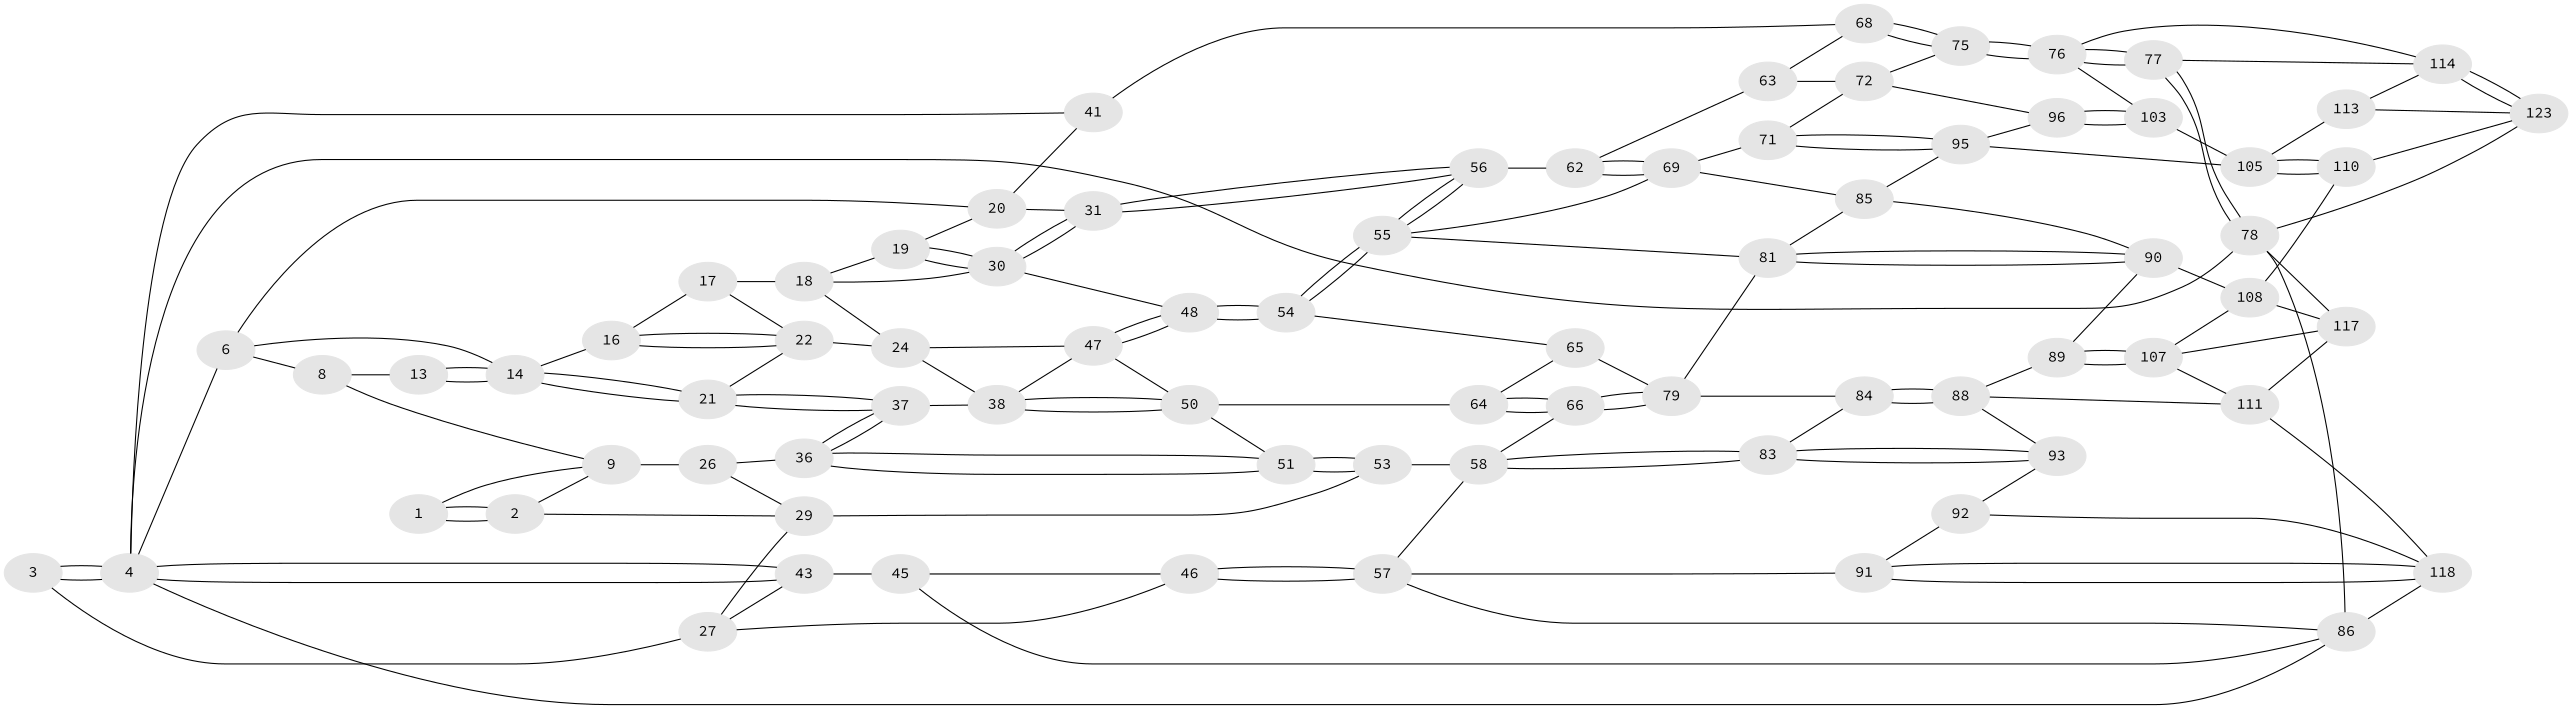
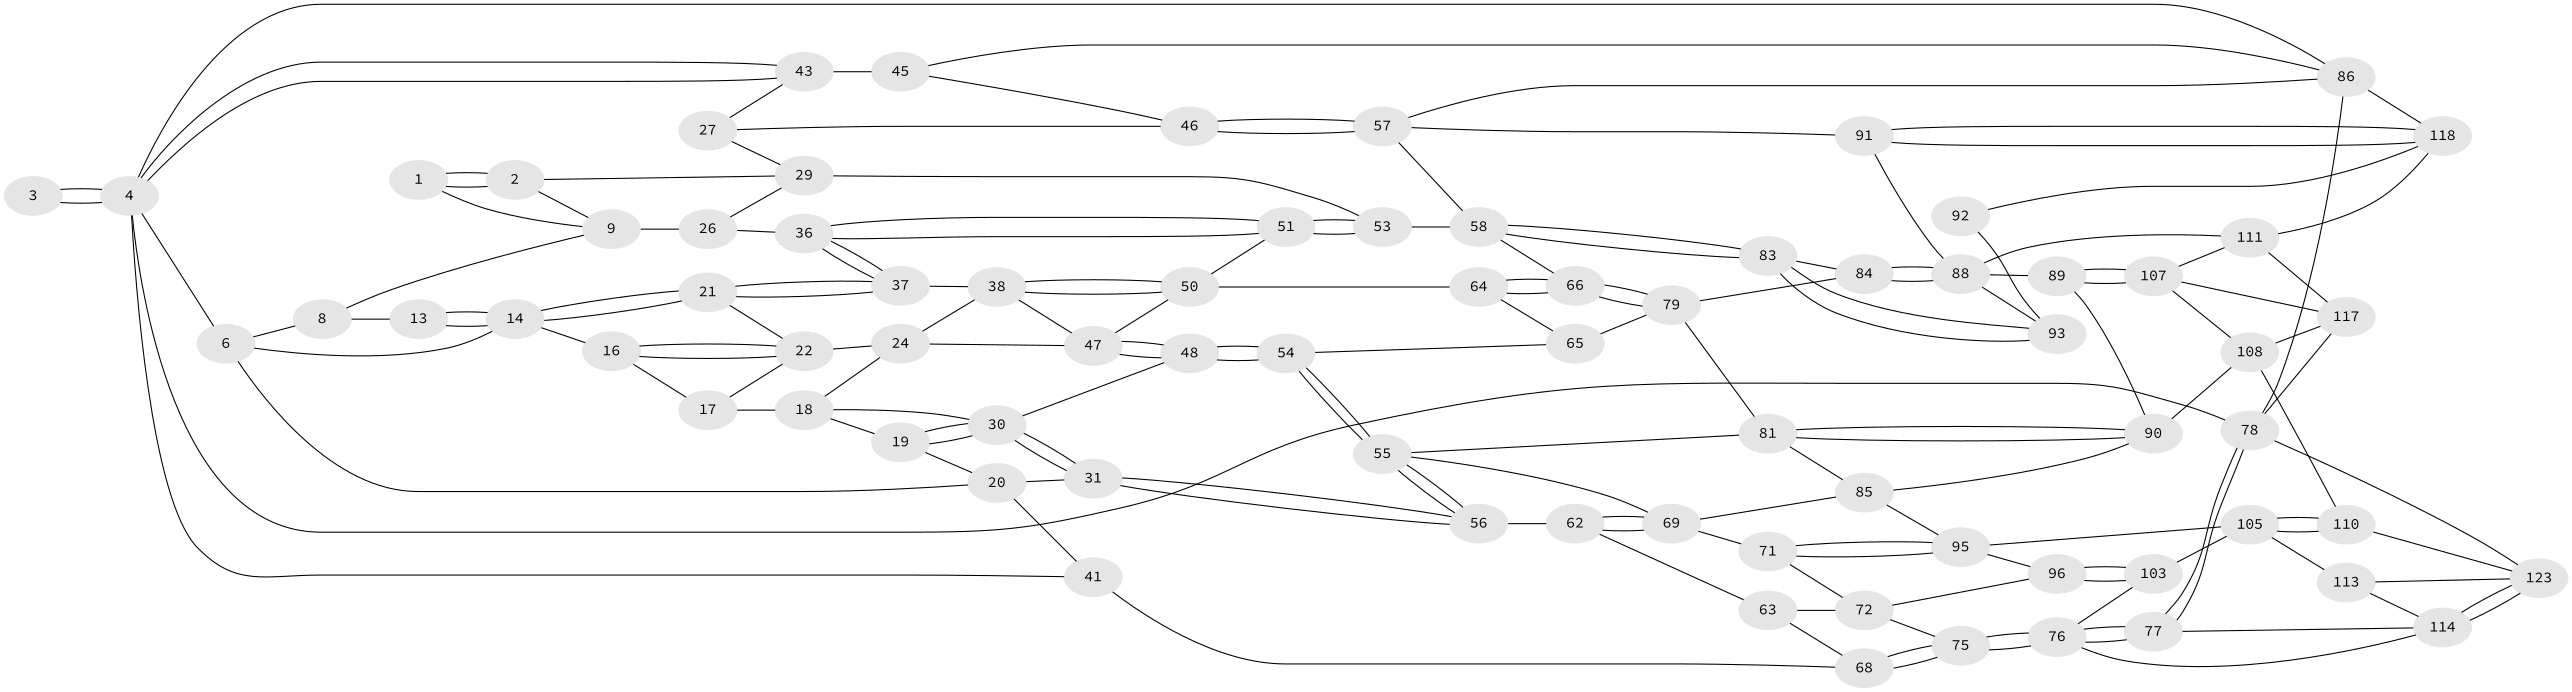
edge "92" -- "91": now "88" -- "91"
edge "3" -- "27": removed
